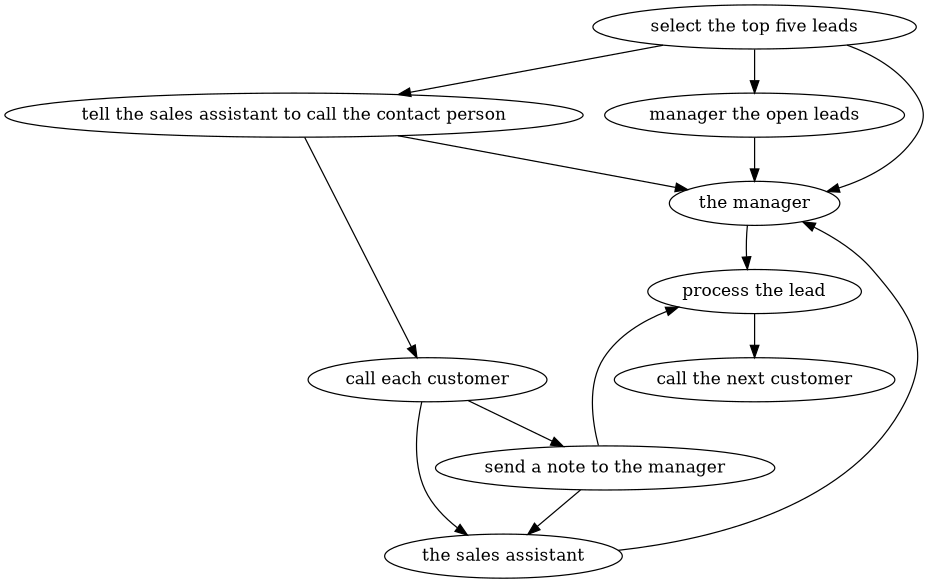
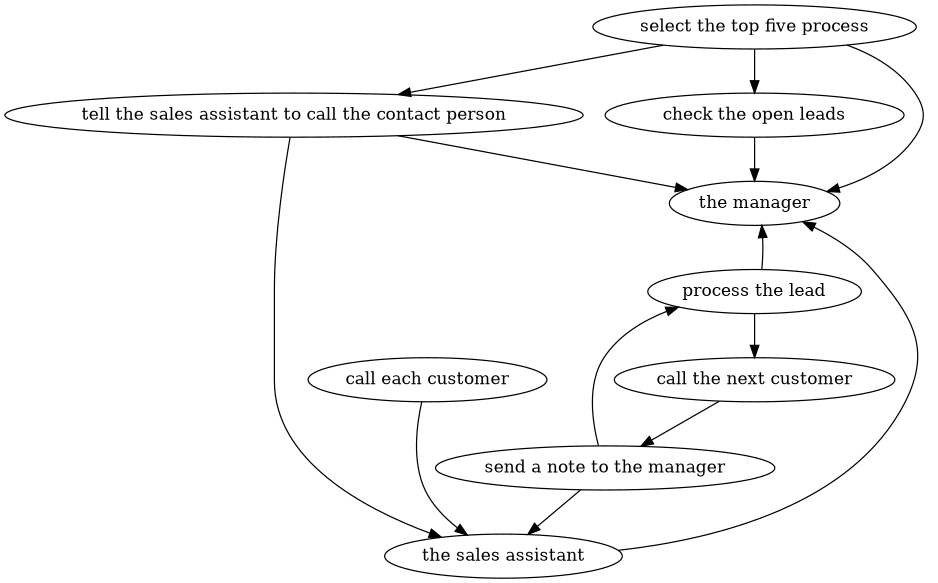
node "select the top five leads": label "select the top five leads" -> "select the top five process"
node "manager the open leads": label "manager the open leads" -> "check the open leads"
edge "the manager" -> "process the lead": reversed
edge "tell the sales assistant to call the contact person" -> "call each customer": now "tell the sales assistant to call the contact person" -> "the sales assistant"
edge "call each customer" -> "send a note to the manager": now "call the next customer" -> "send a note to the manager"
